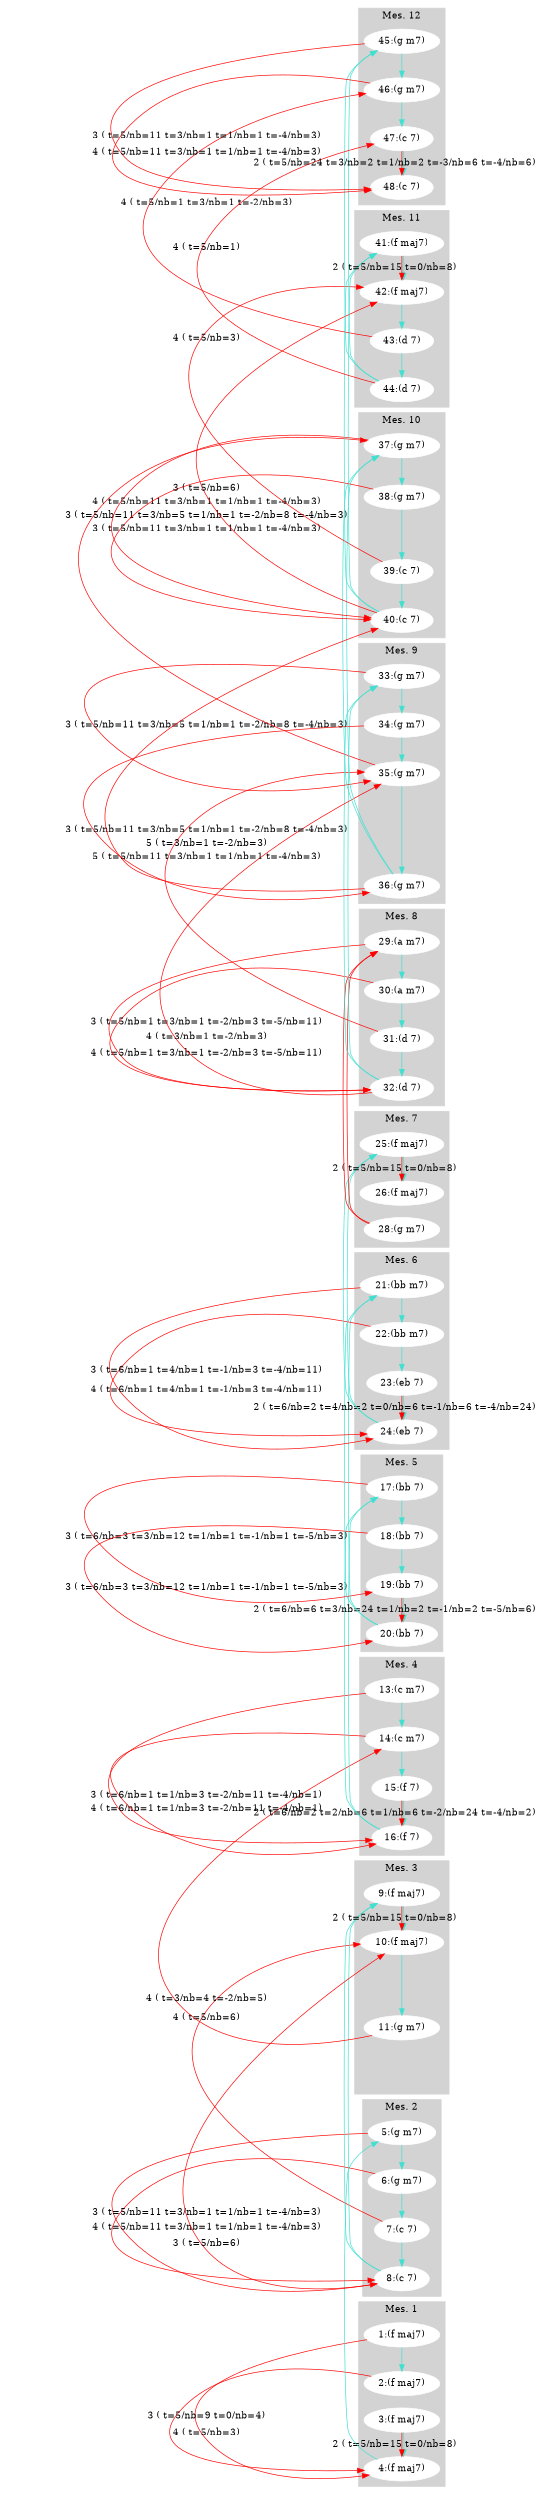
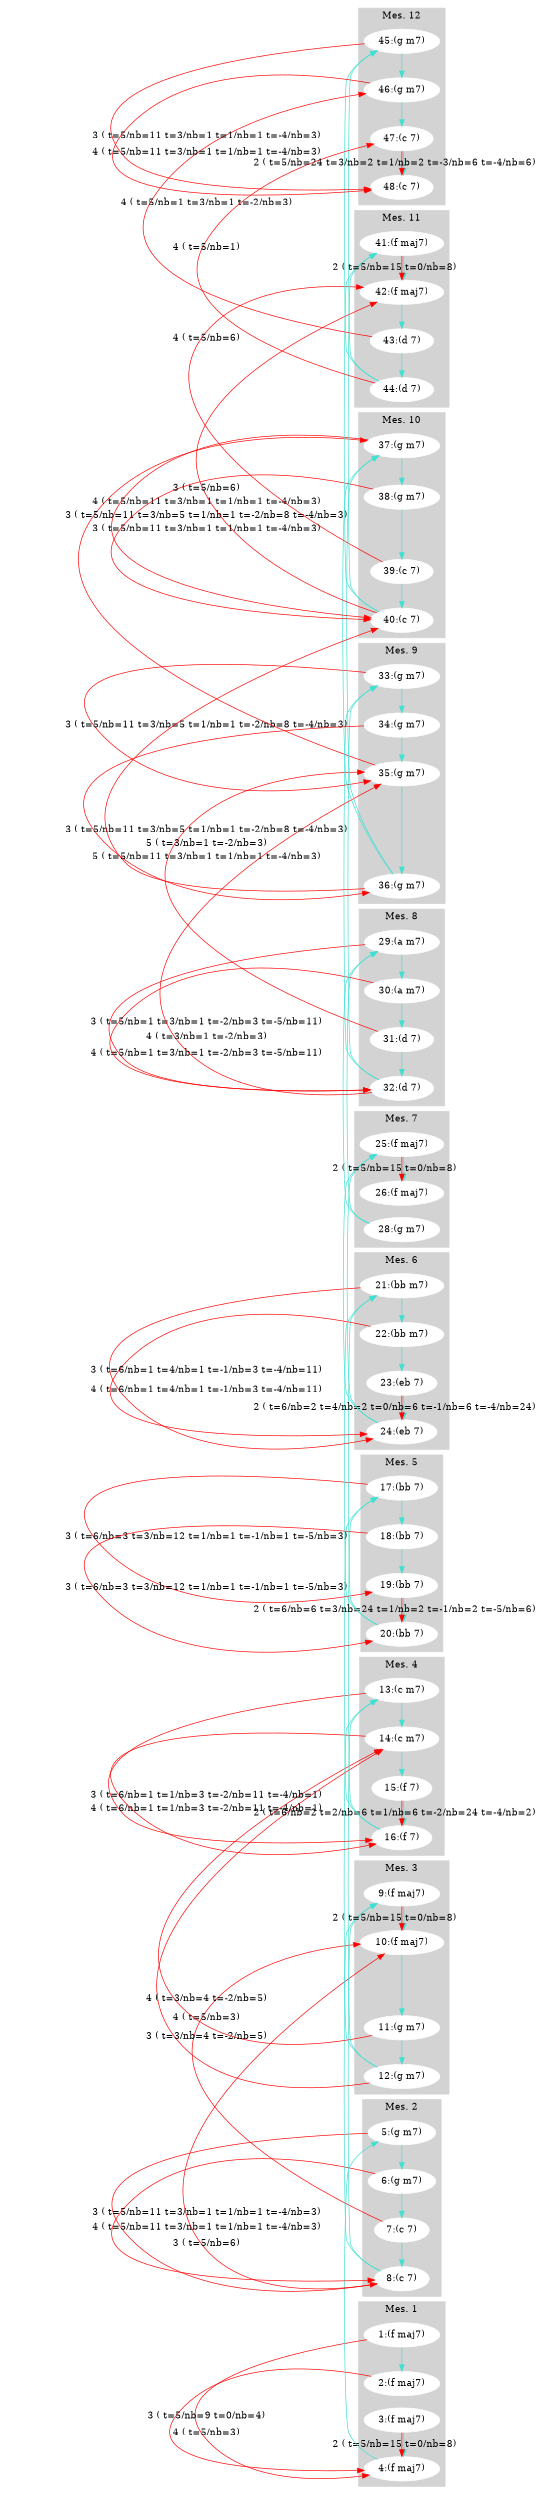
edge "39:(c 7)" -> "42:(f maj7)": label "4 ( t=5/nb=3)" -> "4 ( t=5/nb=6)"
edge "28:(g m7)" -> "29:(a m7)": color red -> turquoise
edge "7:(c 7)" -> "10:(f maj7)": label "4 ( t=5/nb=6)" -> "4 ( t=5/nb=3)"
node "12:(g m7)": added
